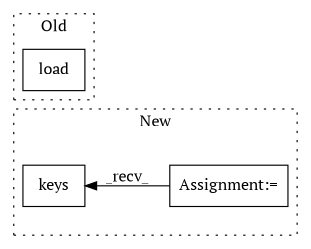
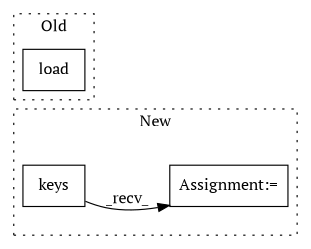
edge "Assignment:=" -> "keys": reversed
